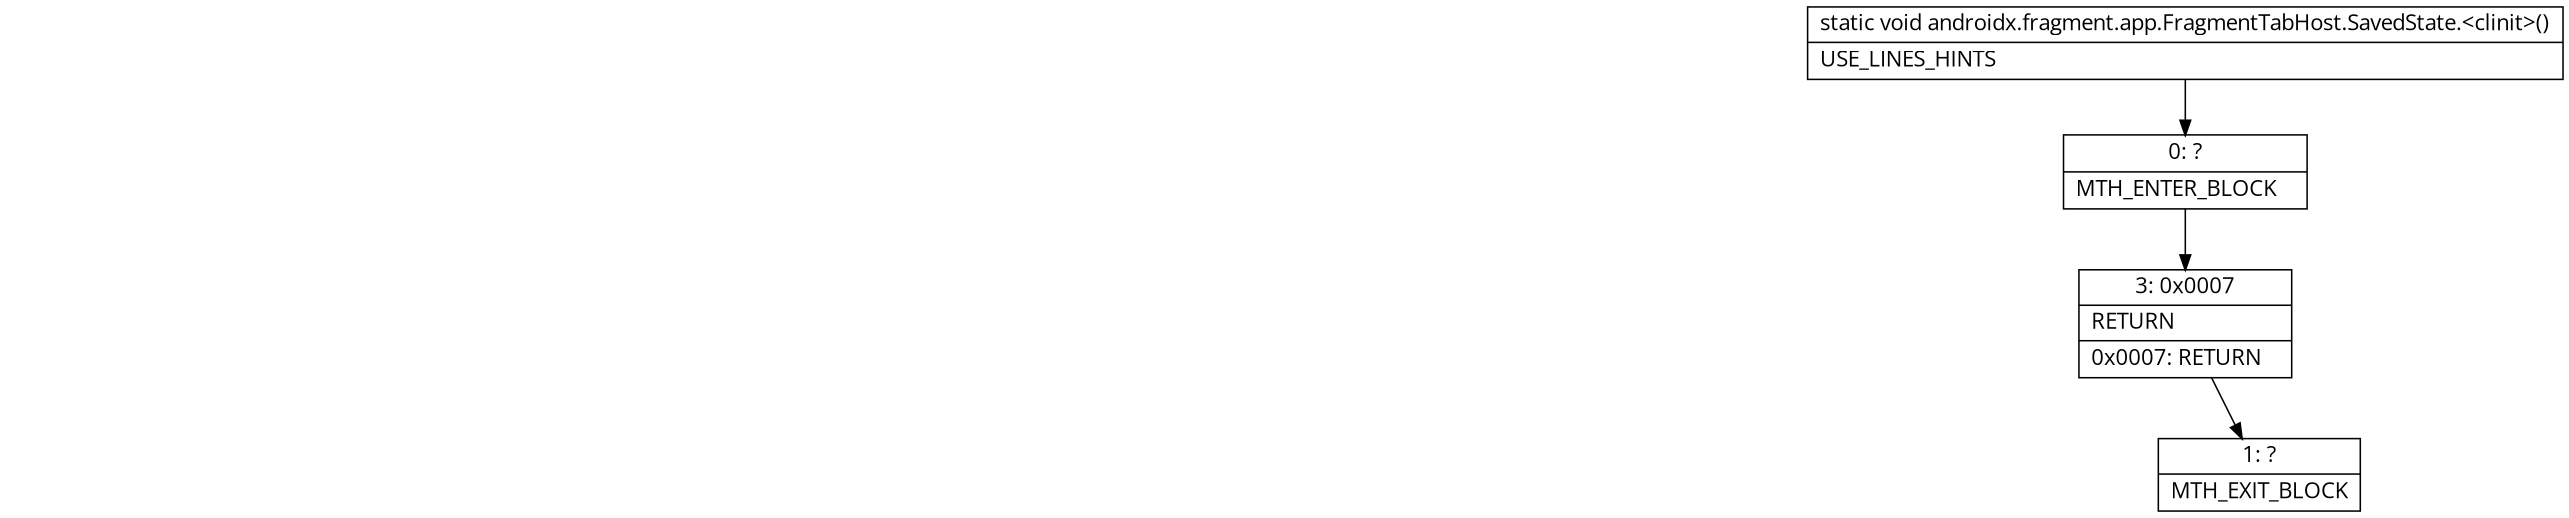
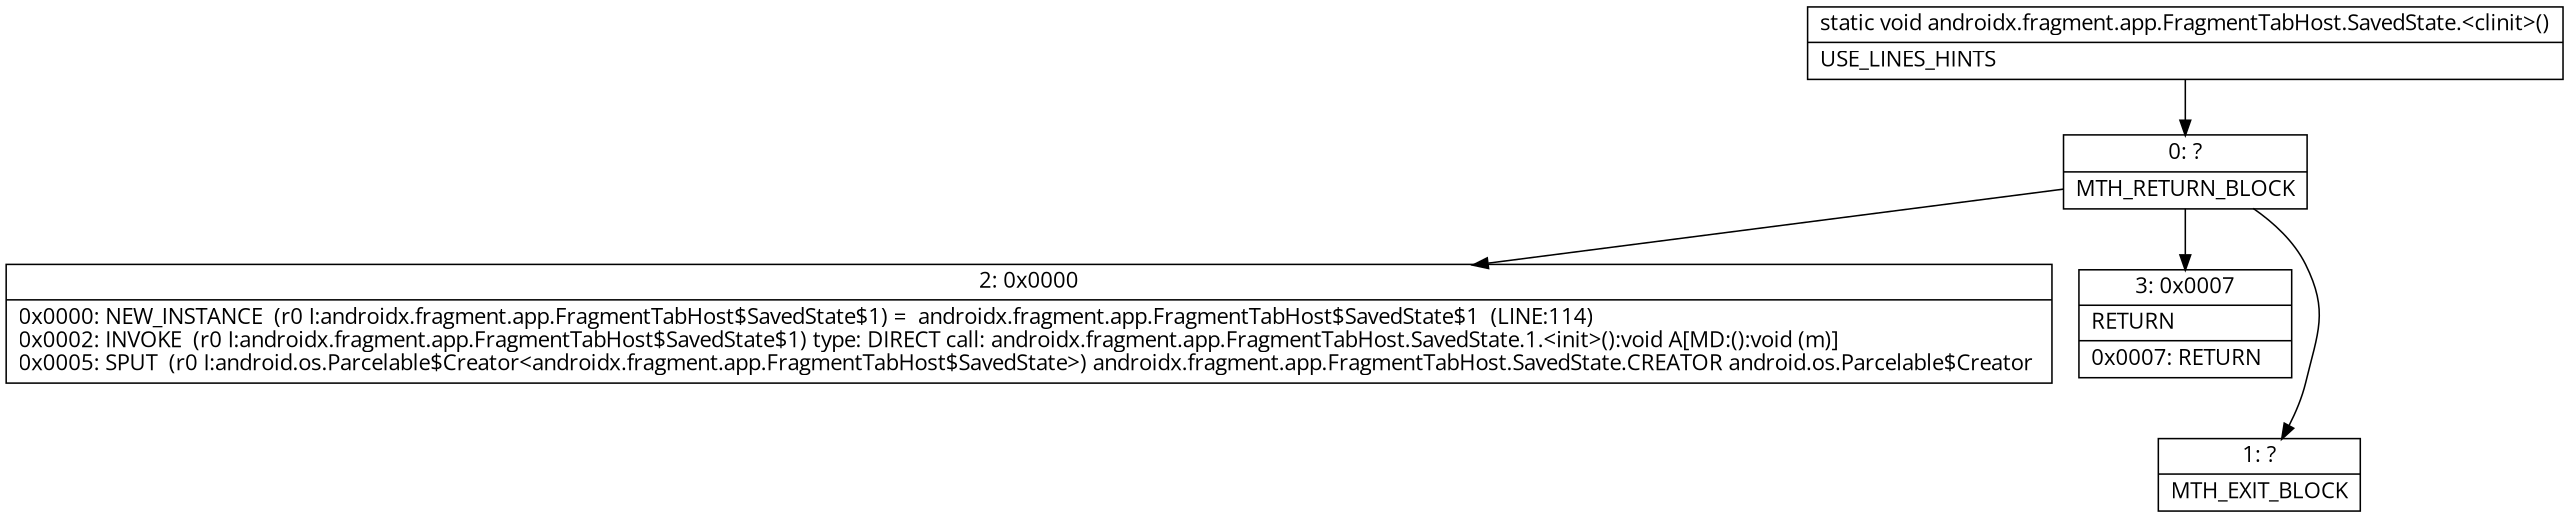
node "0: ?": text "MTH_ENTER_BLOCK" -> "MTH_RETURN_BLOCK"
node "2: 0x0000": added
edge "3: 0x0007" -> "1: ?": now "0: ?" -> "1: ?"
